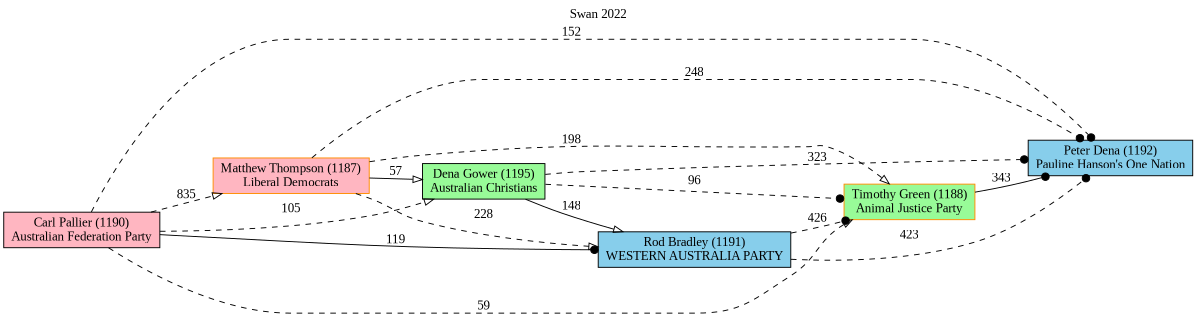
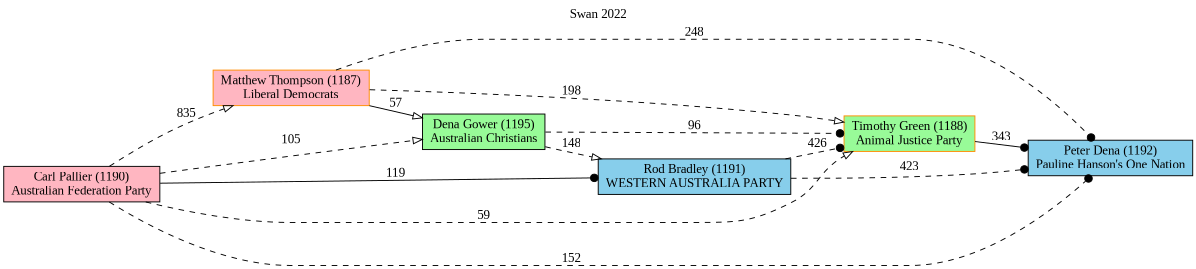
edge "Dena Gower (1195) Australian Christians" -> "Peter Dena (1192) Pauline Hanson's One Nation": removed, label "323"
edge "Dena Gower (1195) Australian Christians" -> "Rod Bradley (1191) WESTERN AUSTRALIA PARTY": style solid -> dashed
edge "Matthew Thompson (1187) Liberal Democrats" -> "Rod Bradley (1191) WESTERN AUSTRALIA PARTY": removed, label "228"
